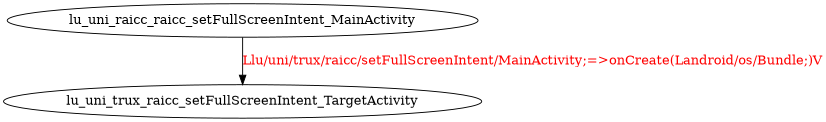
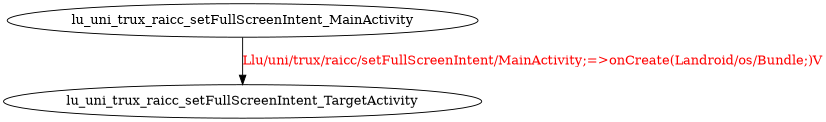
node "lu_uni_raicc_raicc_setFullScreenIntent_MainActivity": label "lu_uni_raicc_raicc_setFullScreenIntent_MainActivity" -> "lu_uni_trux_raicc_setFullScreenIntent_MainActivity"
